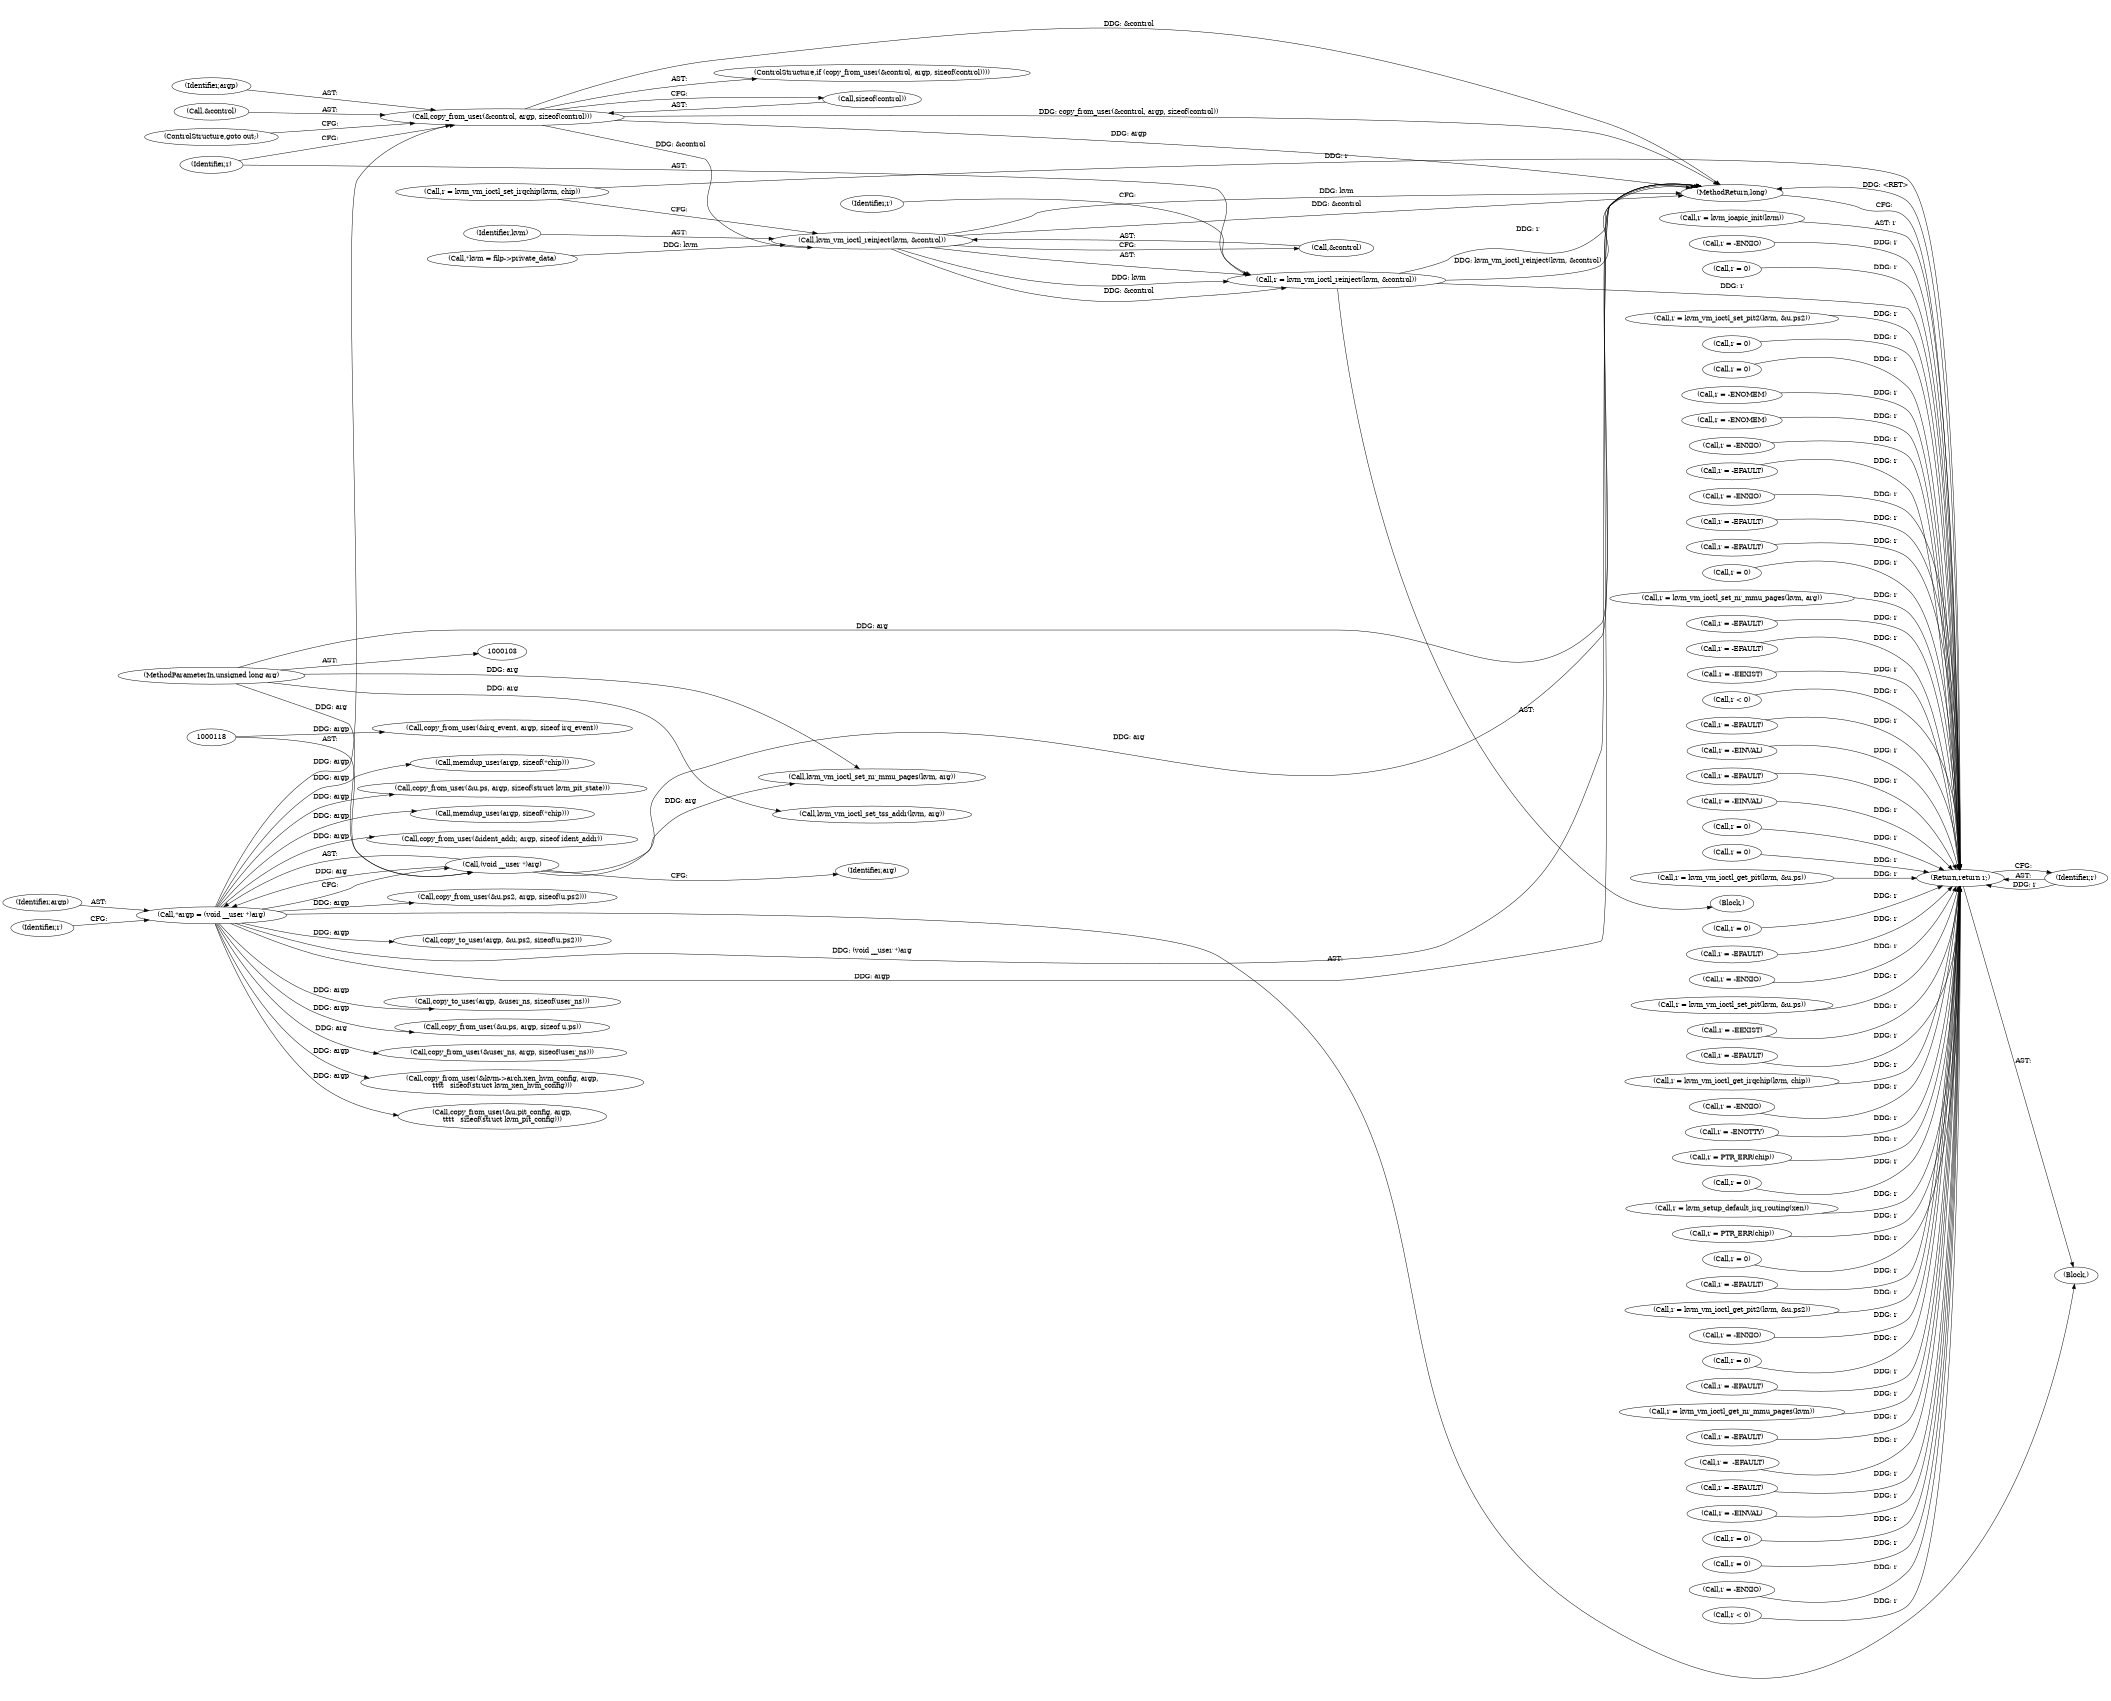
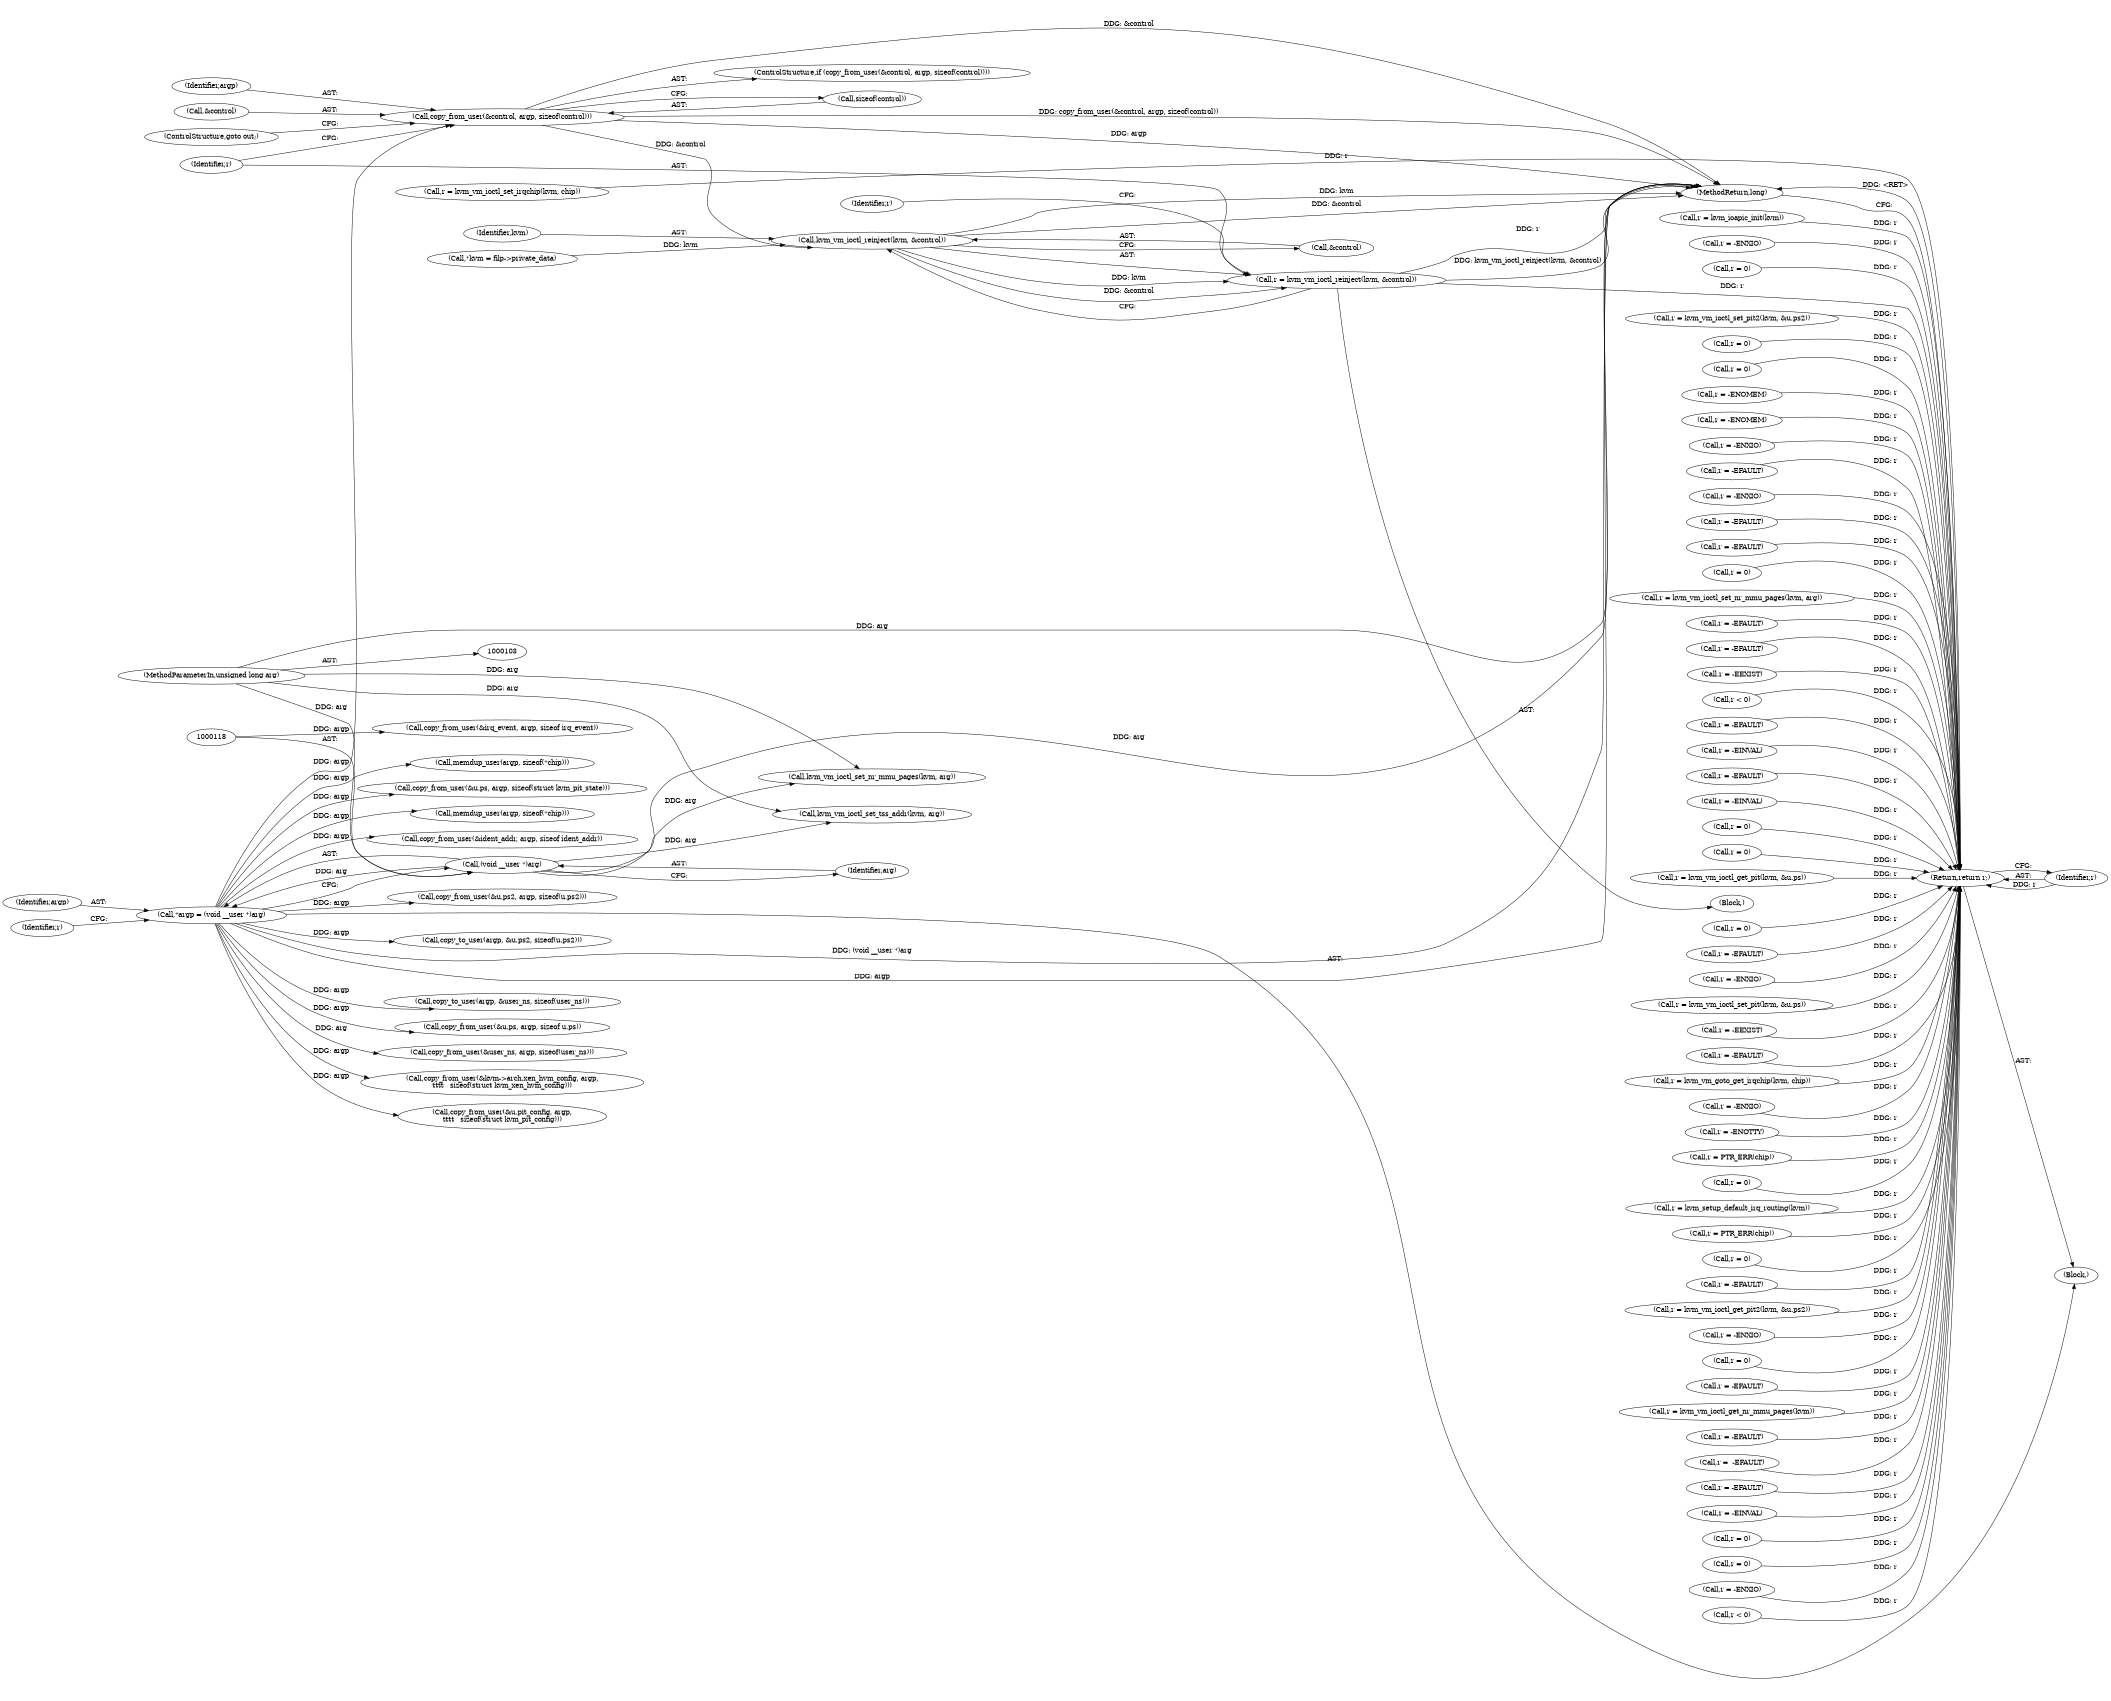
edge "(Call,r = kvm_vm_ioctl_set_irqchip(kvm, chip))" -> "(Call,kvm_vm_ioctl_reinject(kvm, &control))": now "(Call,r = kvm_vm_ioctl_reinject(kvm, &control))" -> "(Call,kvm_vm_ioctl_reinject(kvm, &control))"
edge "(Call,r = kvm_ioapic_init(kvm))" -> "(Return,return r;)": label "AST: r" -> "DDG: r"
edge "(Call,(void __user *)arg)" -> "(Call,kvm_vm_ioctl_set_tss_addr(kvm, arg))": added, label "DDG: arg"
edge "(Identifier,arg)" -> "(Call,(void __user *)arg)": added, label "AST:"
node "(Call,r = kvm_vm_ioctl_get_irqchip(kvm, chip))": label "(Call,r = kvm_vm_ioctl_get_irqchip(kvm, chip))" -> "(Call,r = kvm_vm_goto_get_irqchip(kvm, chip))"
node "(Call,r = kvm_setup_default_irq_routing(xen))": label "(Call,r = kvm_setup_default_irq_routing(xen))" -> "(Call,r = kvm_setup_default_irq_routing(kvm))"
